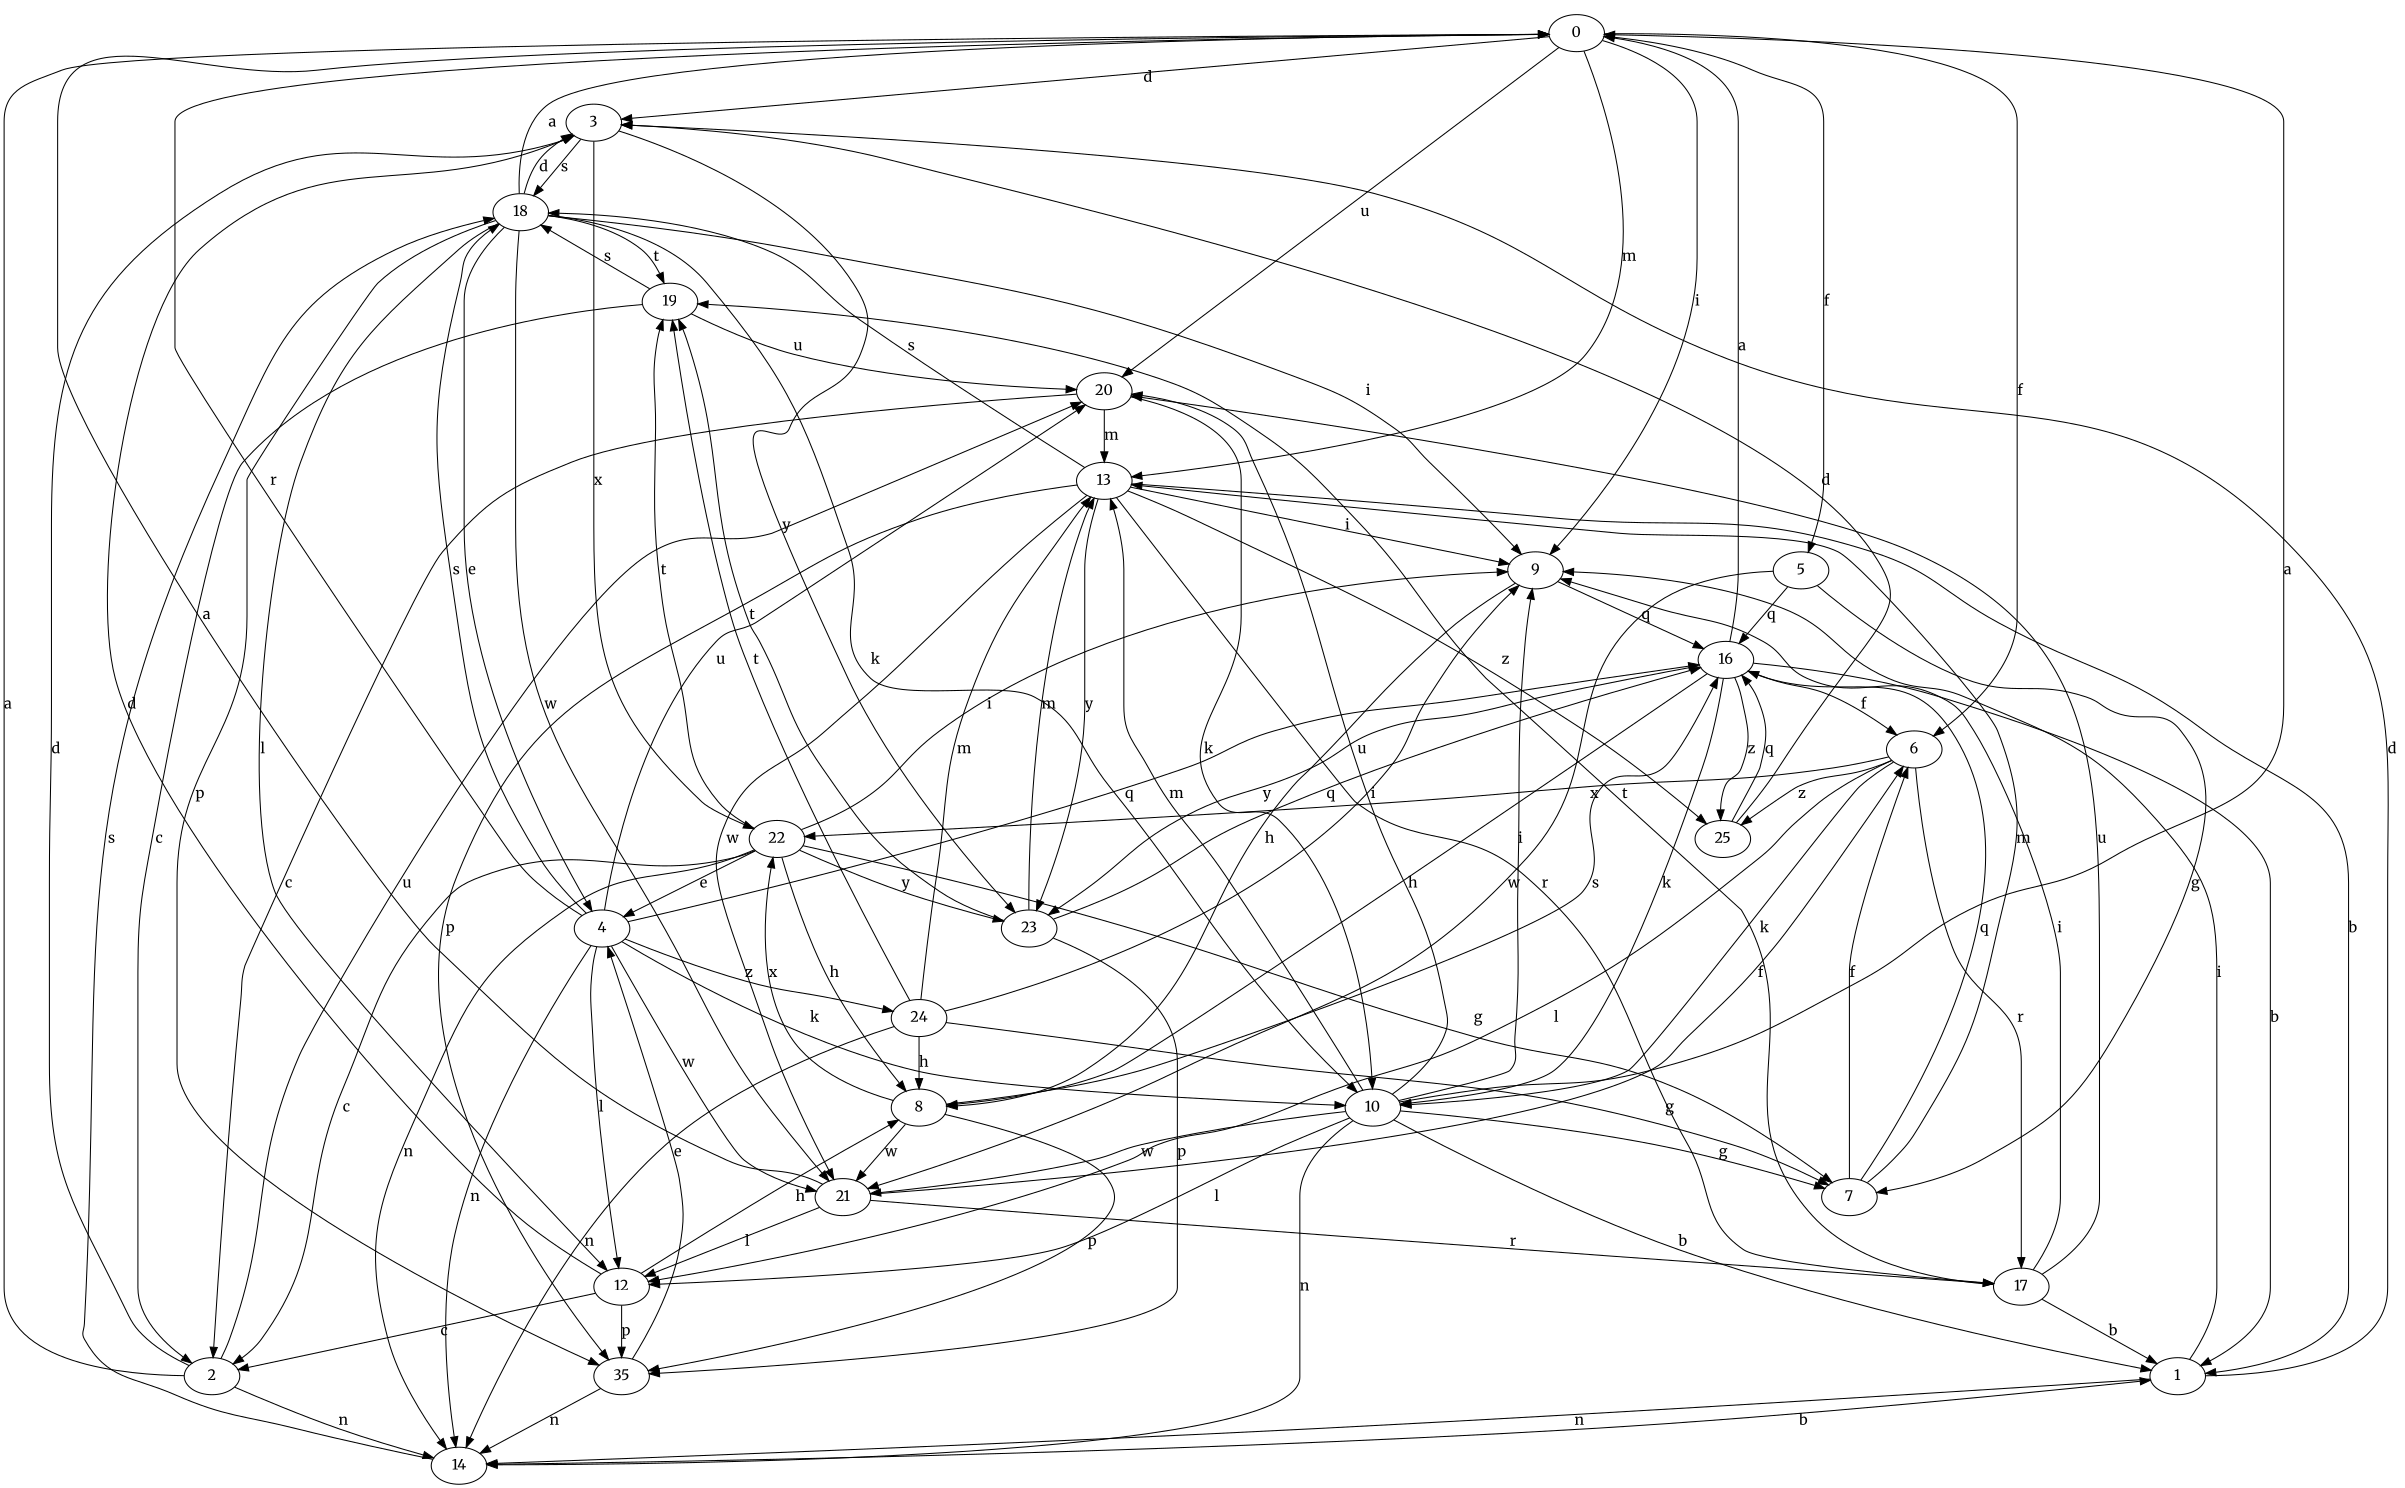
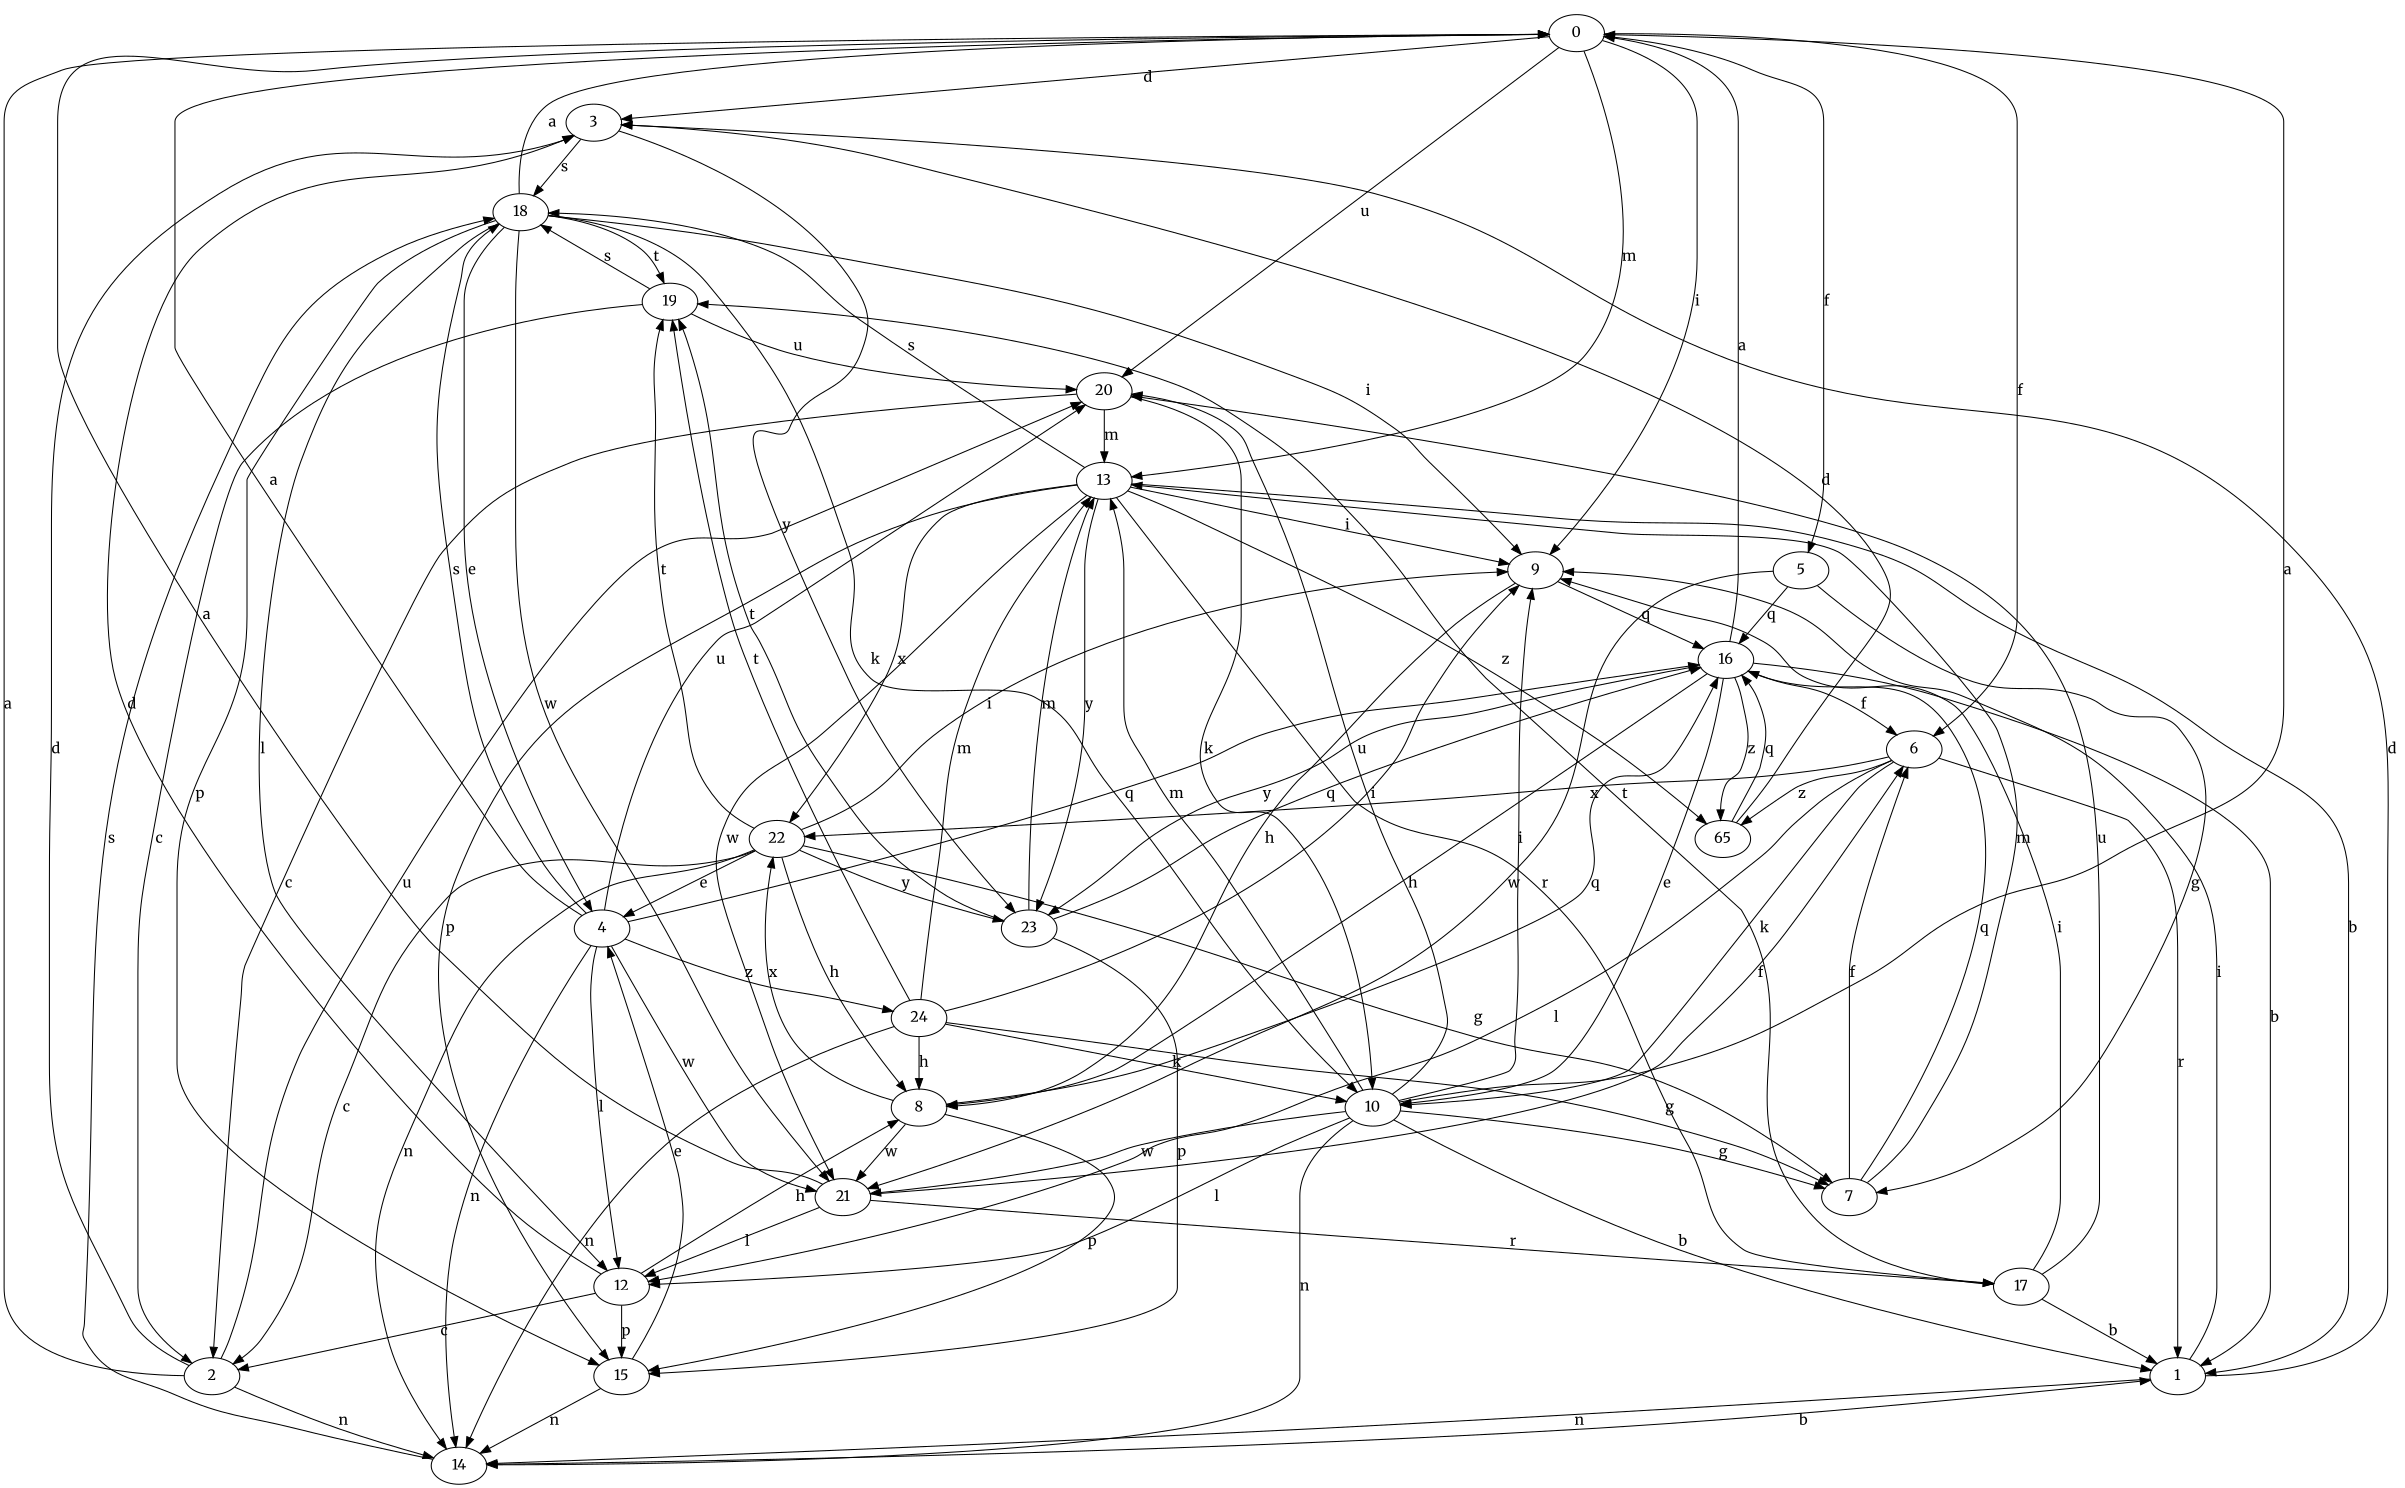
edge "18" -> "3": removed, label "d"
edge "4" -> "0": label "r" -> "a"
edge "3" -> "22": now "13" -> "22"
node "25": label "25" -> "65"
edge "8" -> "16": label "s" -> "q"
edge "16" -> "10": label "k" -> "e"
edge "6" -> "17": now "6" -> "1"
edge "4" -> "10": now "24" -> "10"
node "35": label "35" -> "15"
